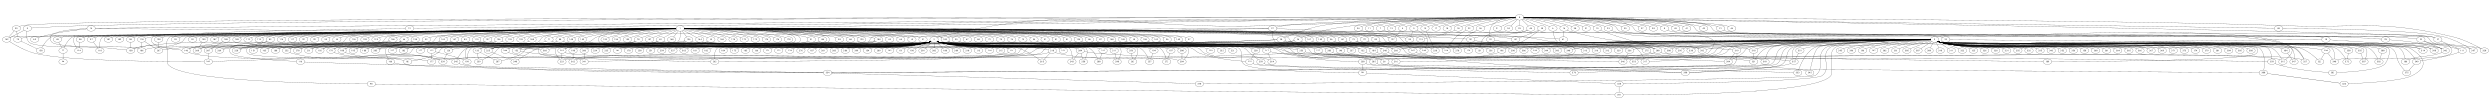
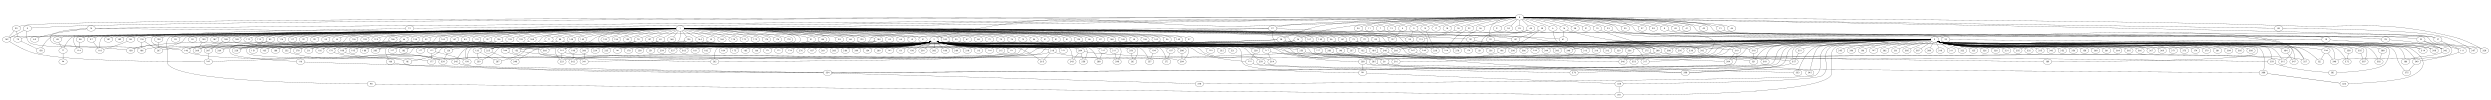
edge "1" -- "120": added
edge "50" -- "130": now "50" -- "118"
